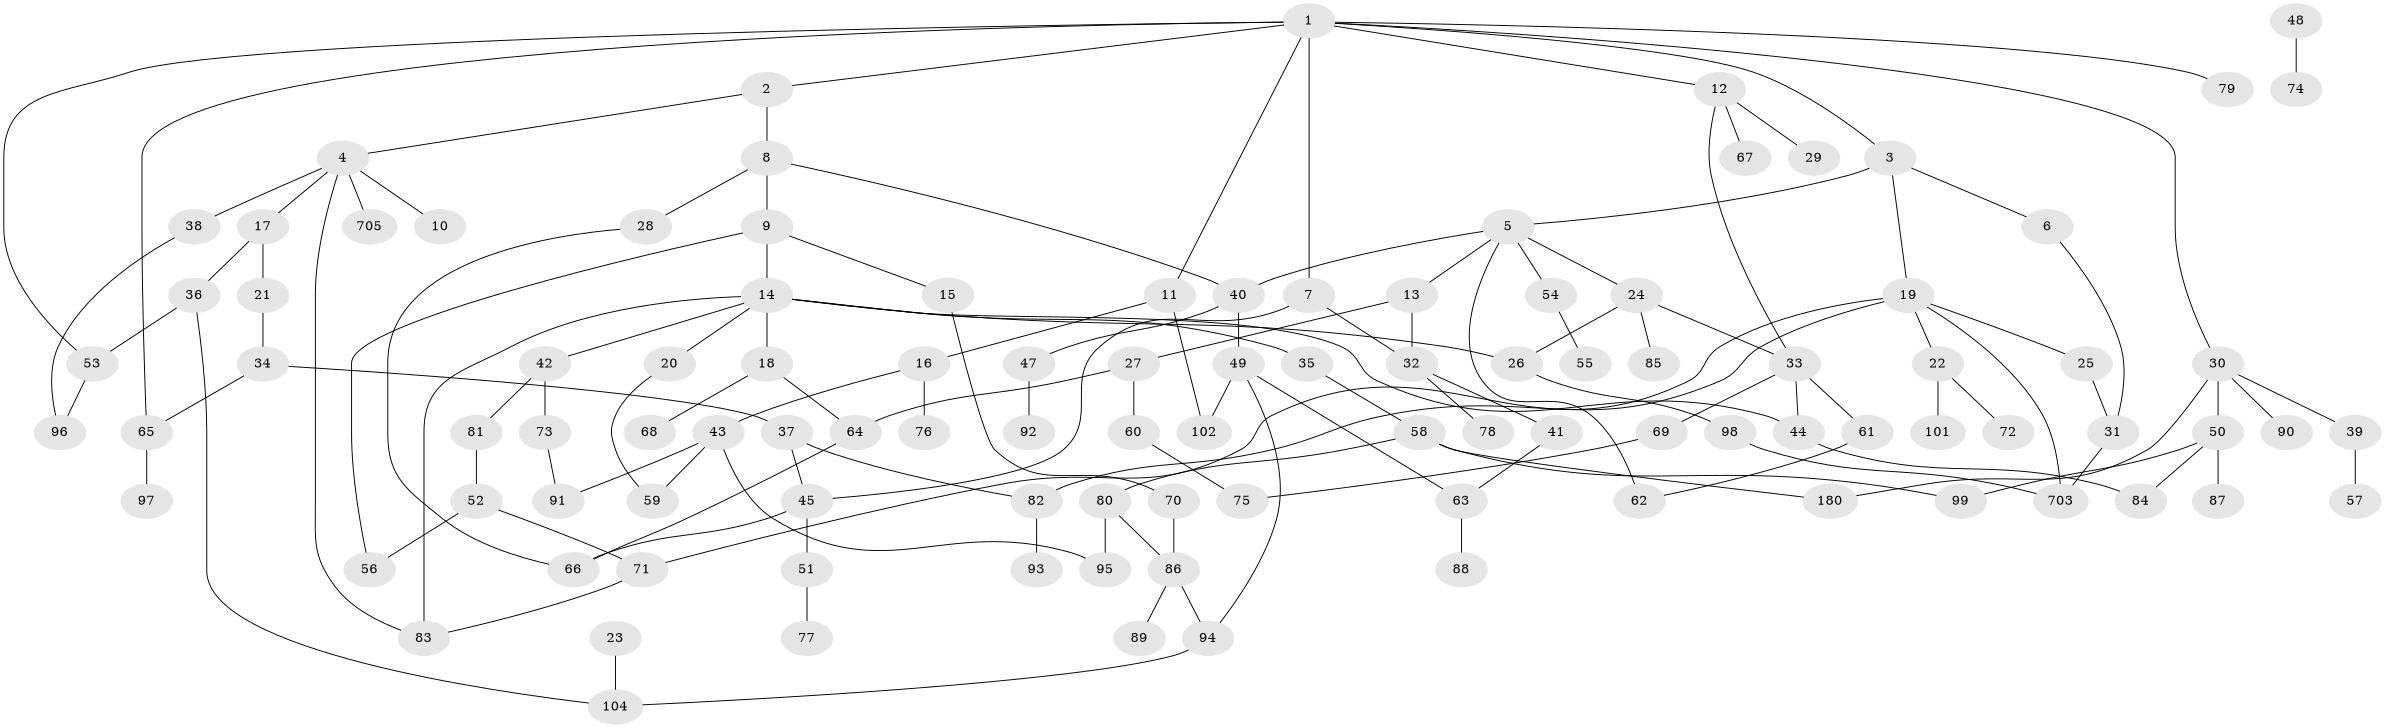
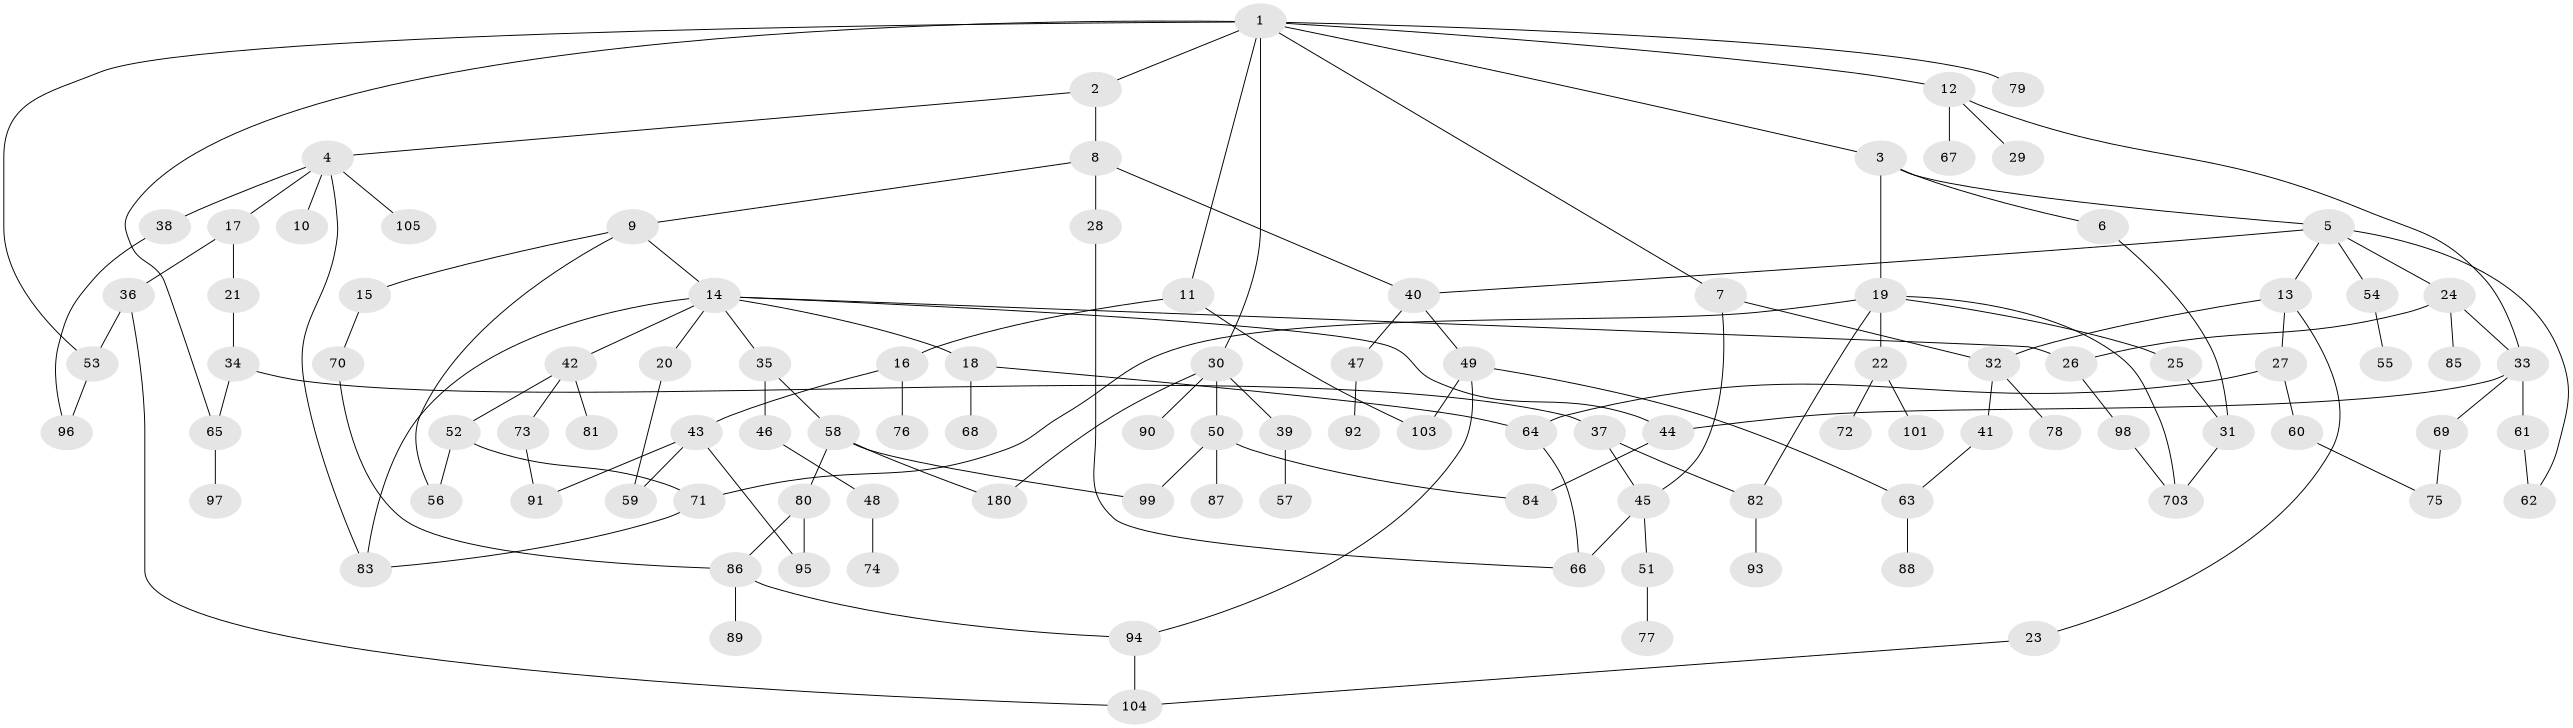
node "705": label "705" -> "105"
node "46": added
node "102": label "102" -> "103"
edge "81" -- "52": now "42" -- "52"
edge "13" -- "23": added
